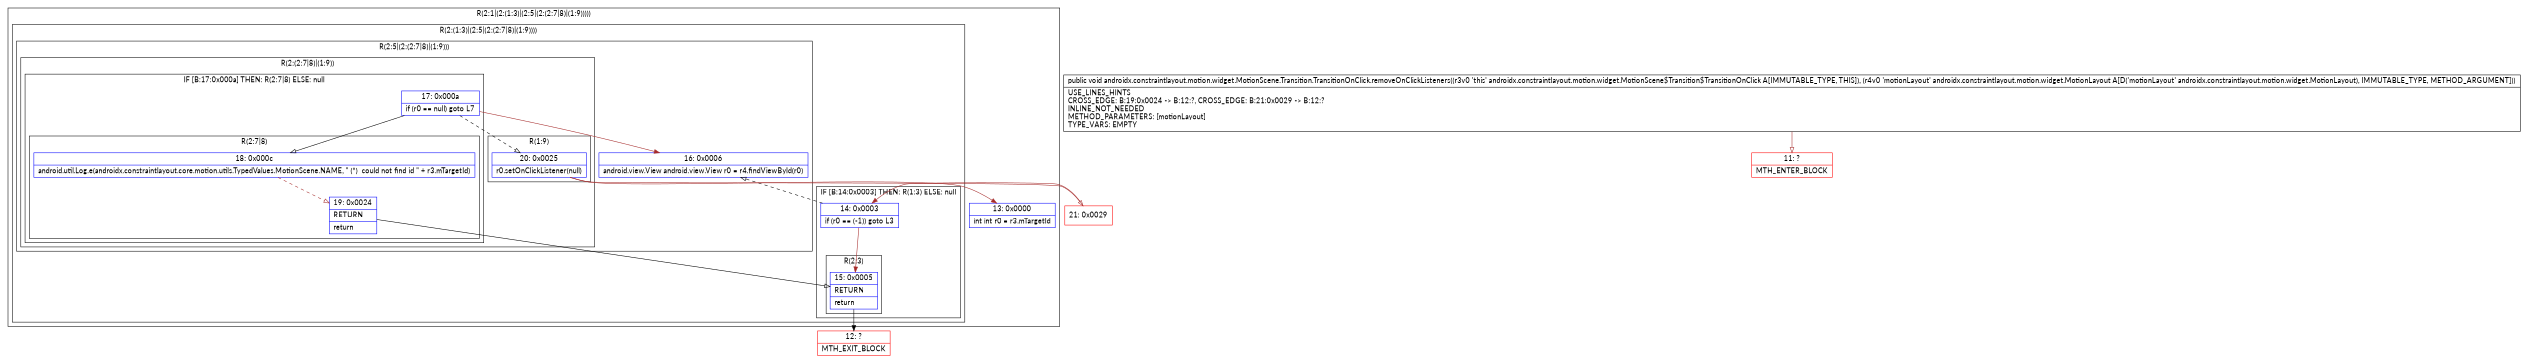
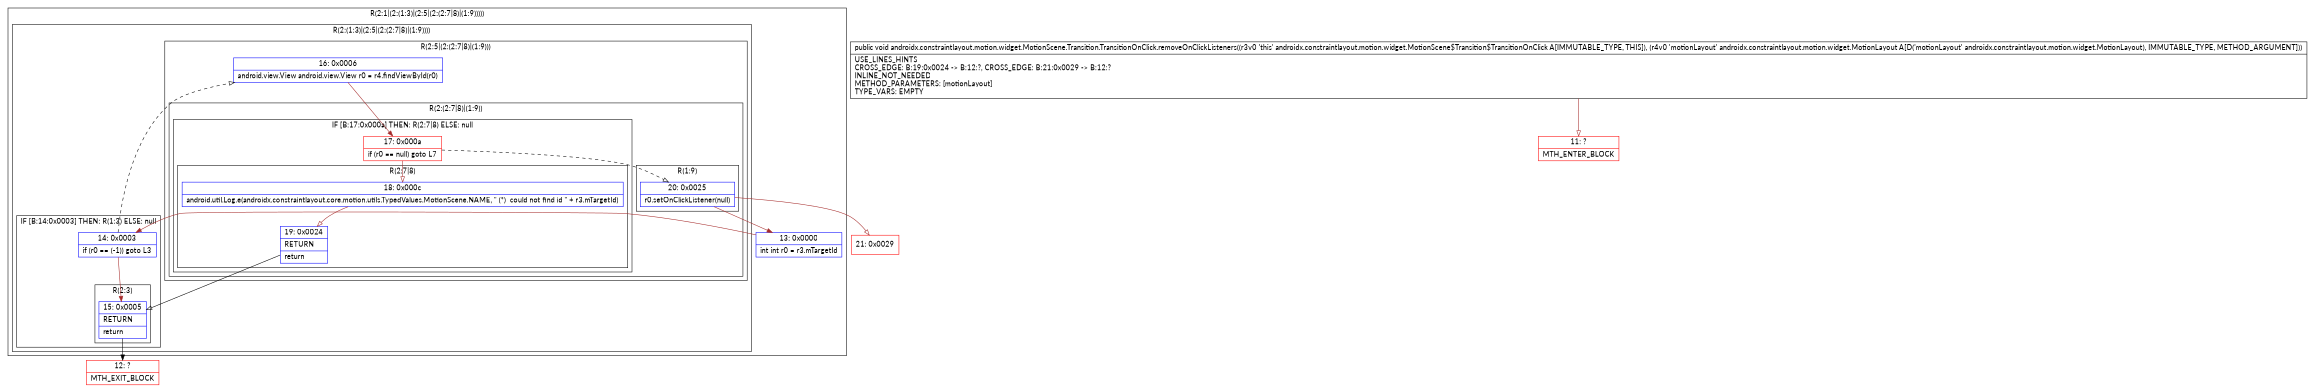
node "17: 0x000a": color blue -> red
edge "17: 0x000a" -> "16: 0x0006": reversed
edge "17: 0x000a" -> "18: 0x000c": color black -> brown
edge "21: 0x0029" -> "14: 0x0003": now "13: 0x0000" -> "14: 0x0003"
edge "18: 0x000c" -> "19: 0x0024": style dashed -> solid
